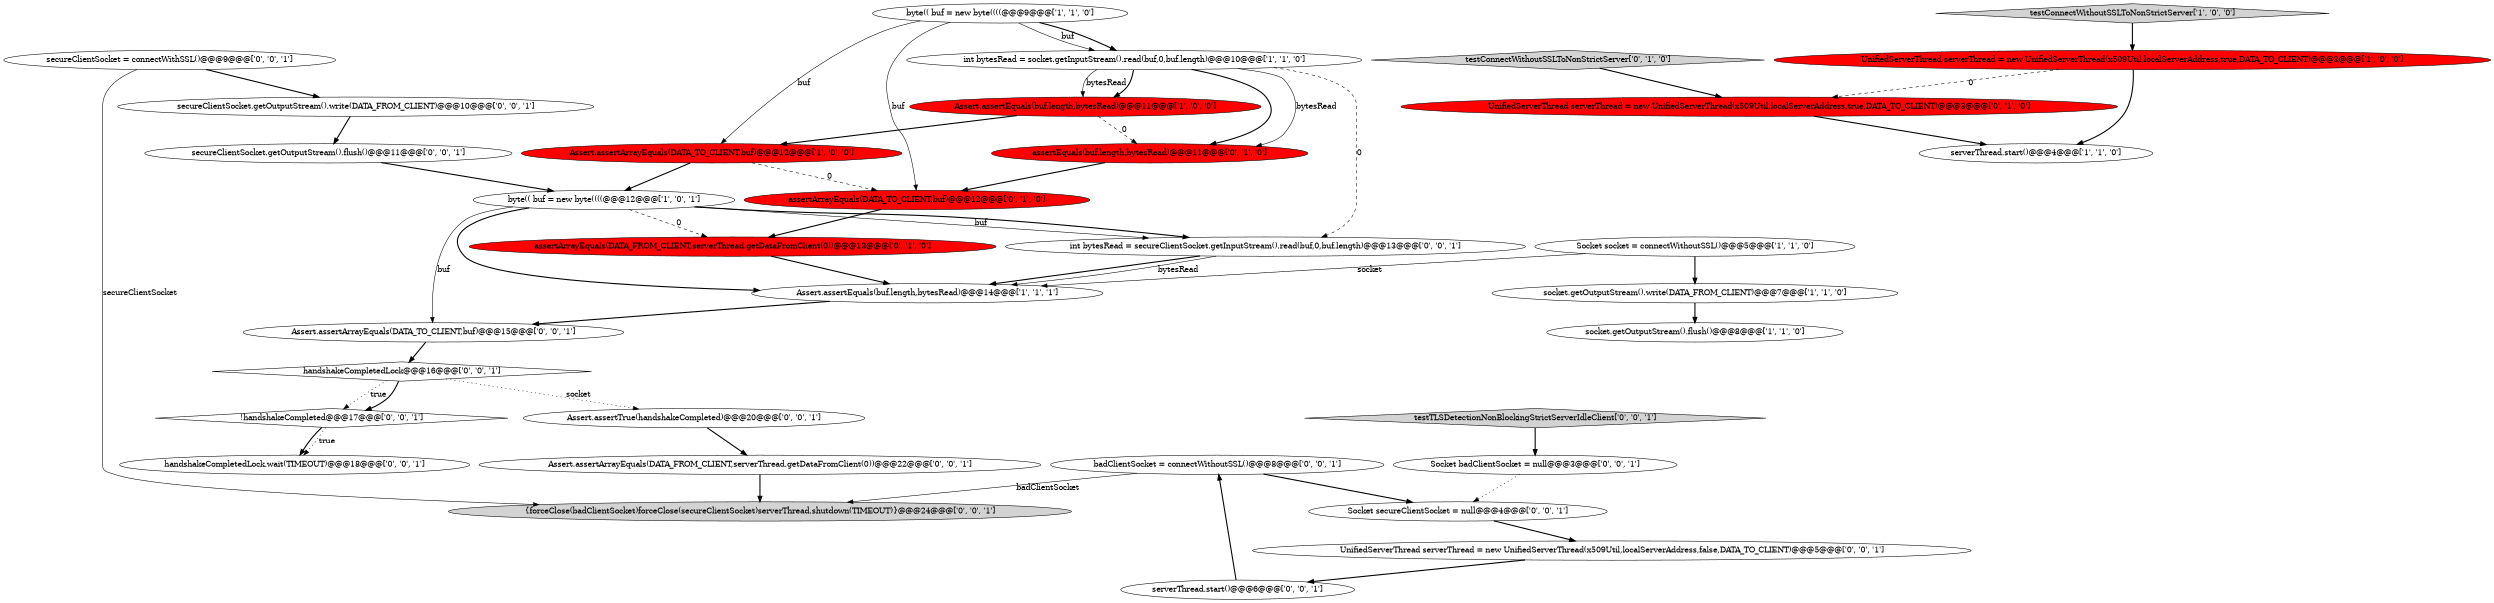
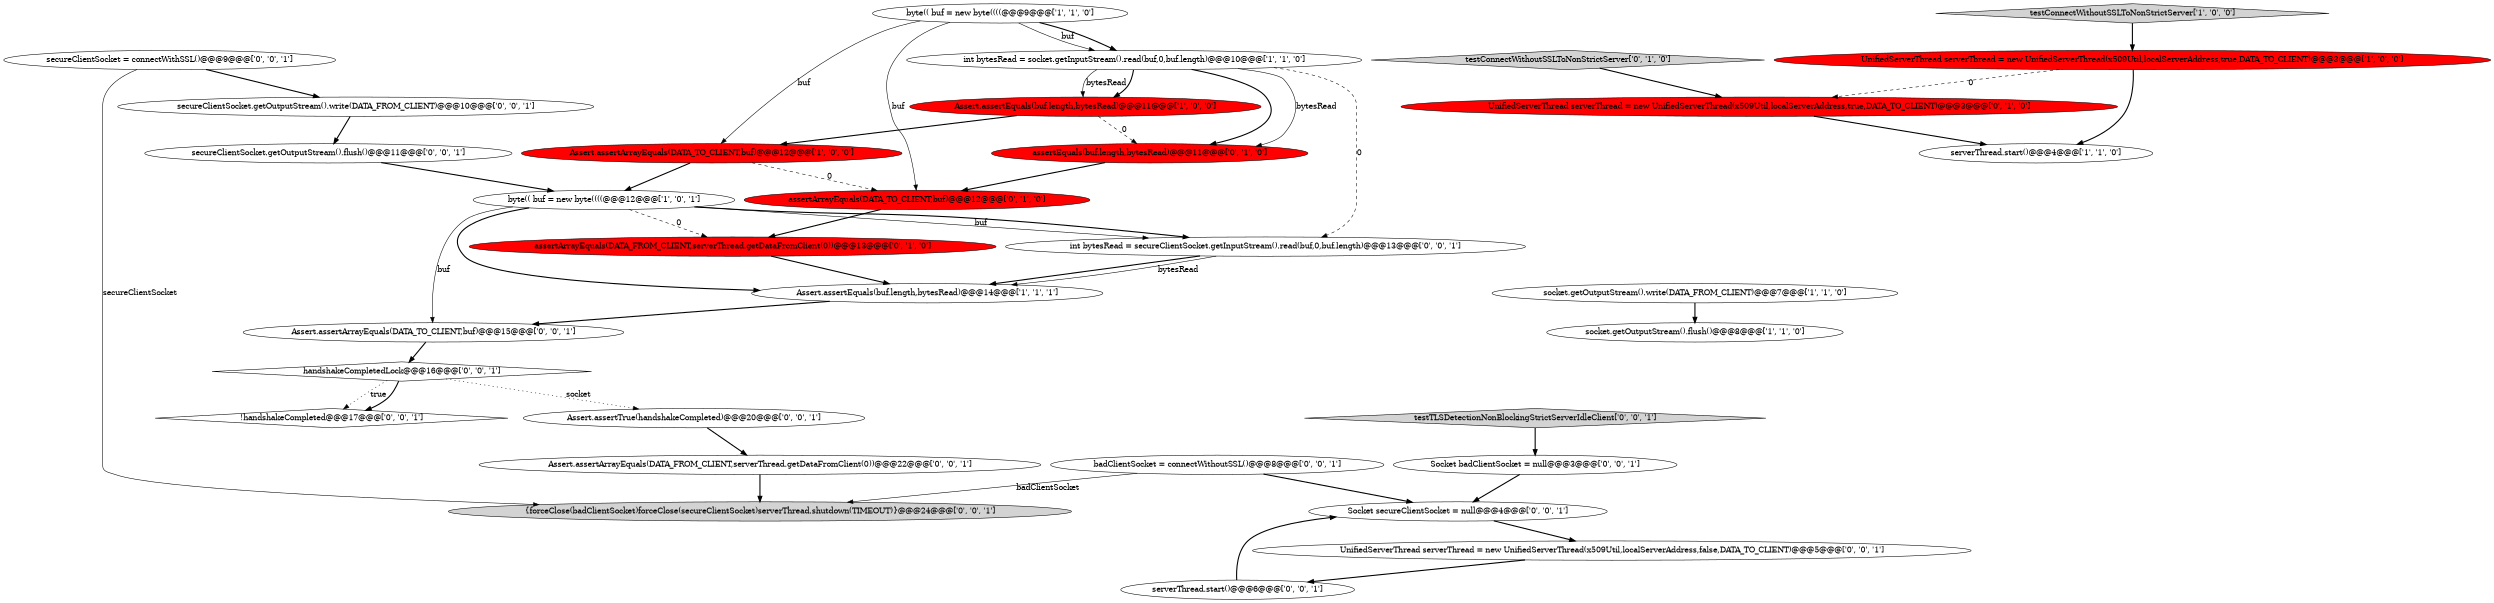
node "Socket socket = connectWithoutSSL()@@@5@@@['1', '1', '0']": removed
node "handshakeCompletedLock.wait(TIMEOUT)@@@18@@@['0', '0', '1']": removed
edge "Socket badClientSocket = null@@@3@@@['0', '0', '1']" -> "Socket secureClientSocket = null@@@4@@@['0', '0', '1']": style dotted -> bold
edge "serverThread.start()@@@6@@@['0', '0', '1']" -> "badClientSocket = connectWithoutSSL()@@@8@@@['0', '0', '1']": now "serverThread.start()@@@6@@@['0', '0', '1']" -> "Socket secureClientSocket = null@@@4@@@['0', '0', '1']"
